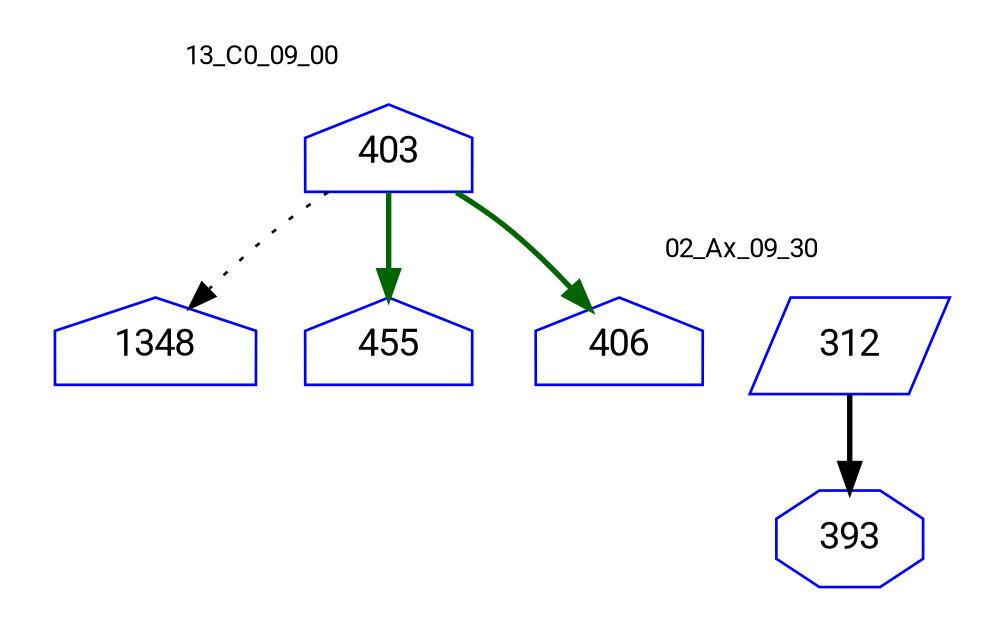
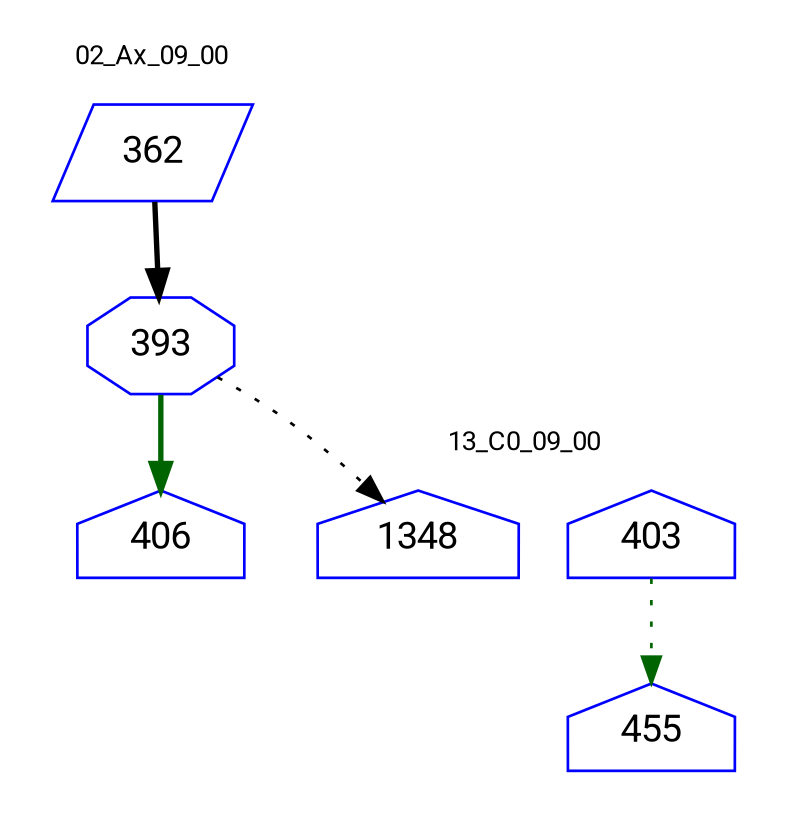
edge "403" -> "455": style bold -> dotted
edge "403" -> "1348": now "393" -> "1348"
edge "403" -> "406": now "393" -> "406"
cluster "02_Ax_09_30": label "02_Ax_09_30" -> "02_Ax_09_00"
node "312": label "312" -> "362"
